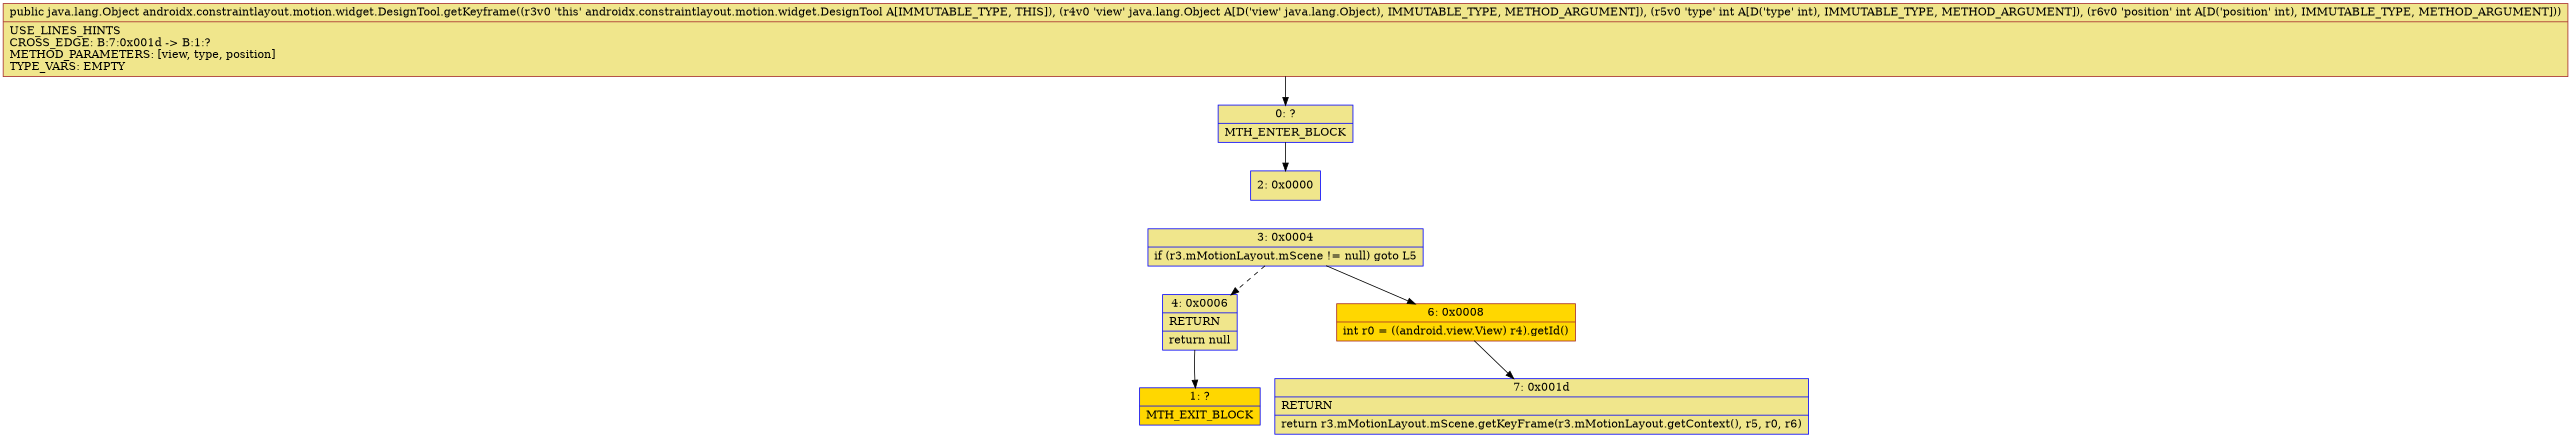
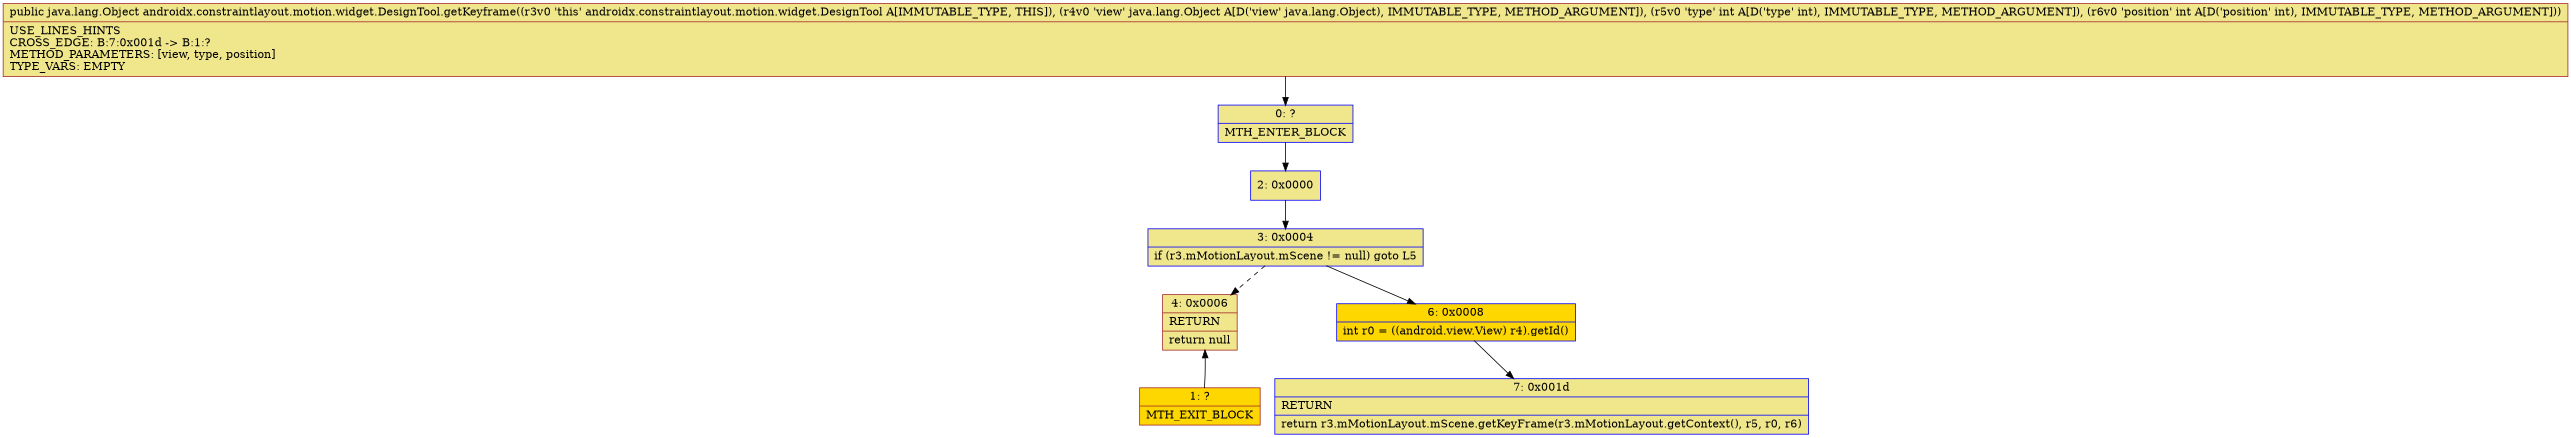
edge "2: 0x0000" -> "3: 0x0004": added
node "4: 0x0006": color blue -> brown
node "6: 0x0008": color brown -> blue
edge "4: 0x0006" -> "1: ?": reversed
node "1: ?": color blue -> brown
